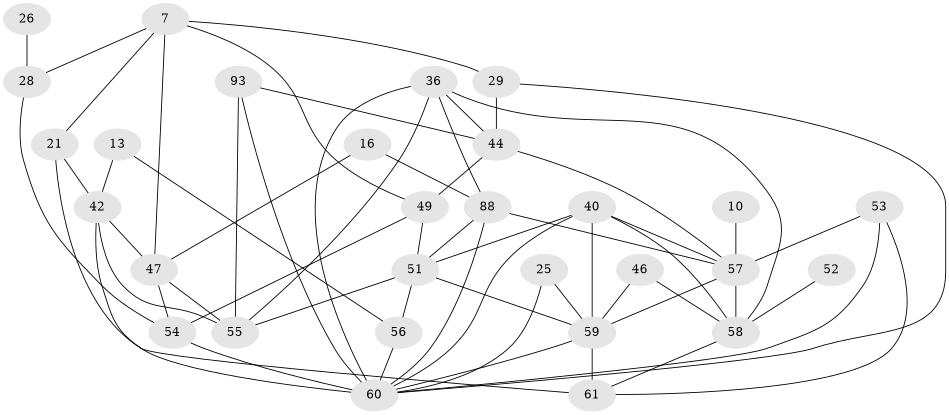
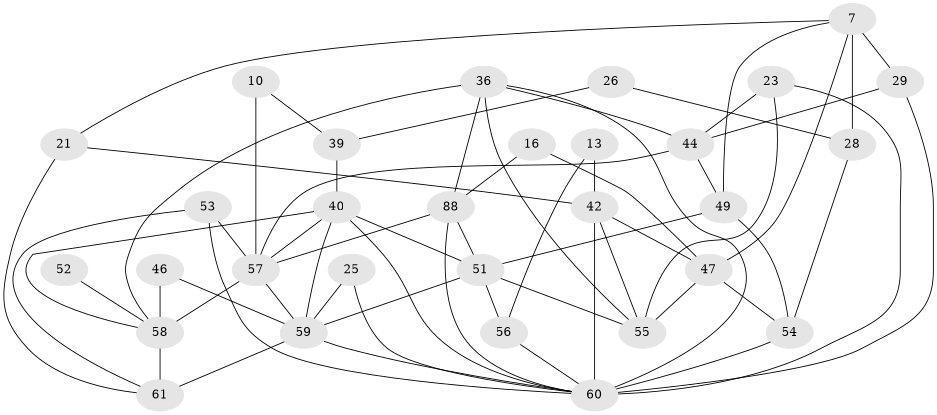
node "93": label "93" -> "23"
node "39": added
